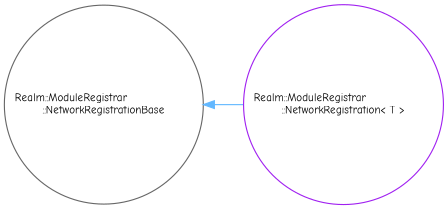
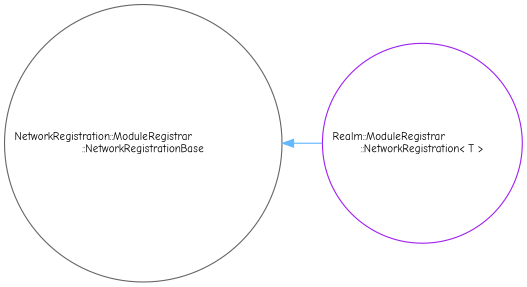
node "Realm::ModuleRegistrar ::NetworkRegistrationBase": label "Realm::ModuleRegistrar ::NetworkRegistrationBase" -> "NetworkRegistration::ModuleRegistrar ::NetworkRegistrationBase"
